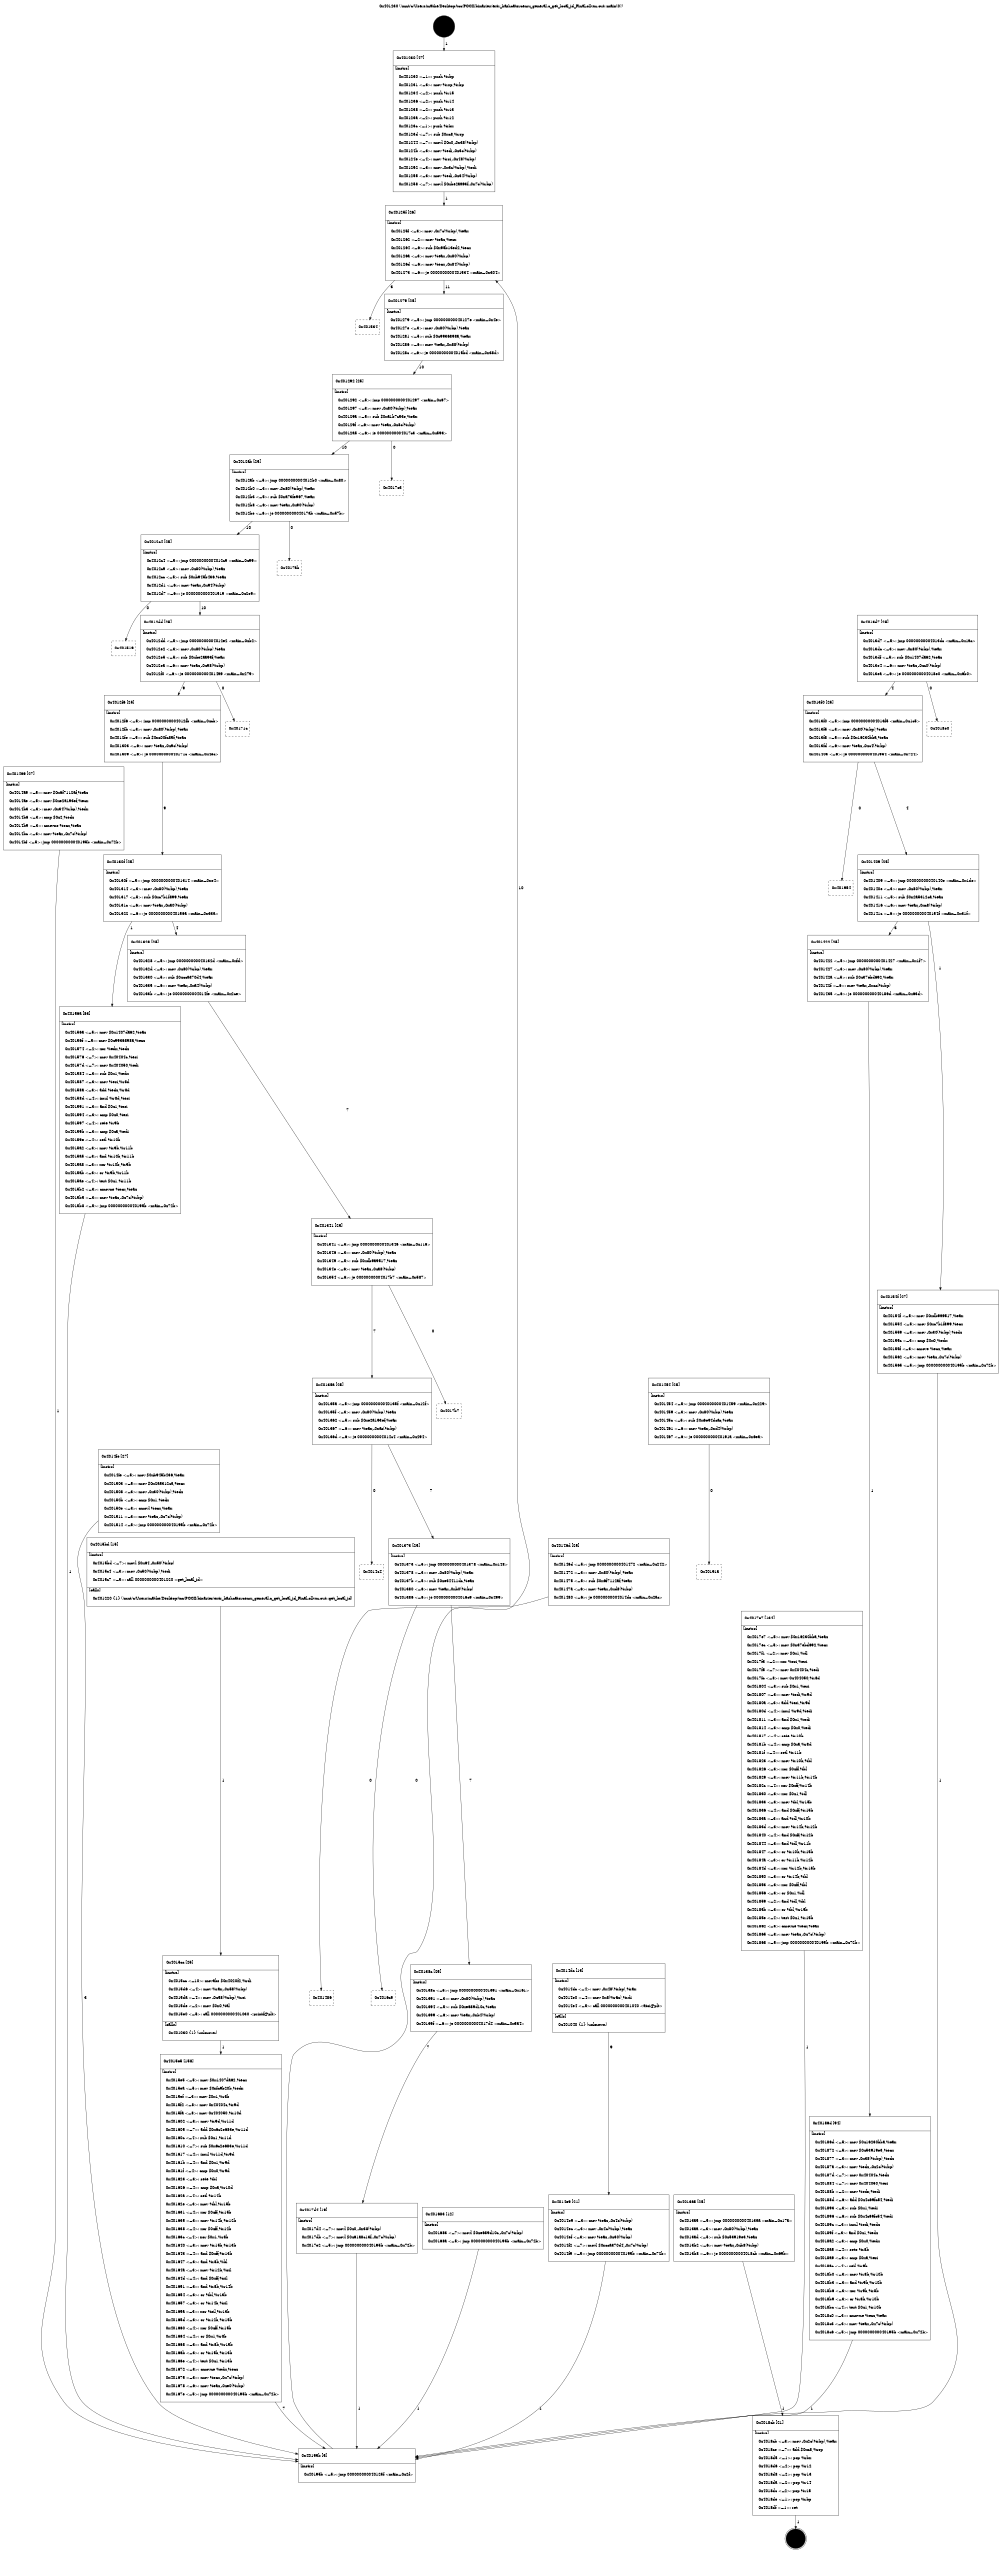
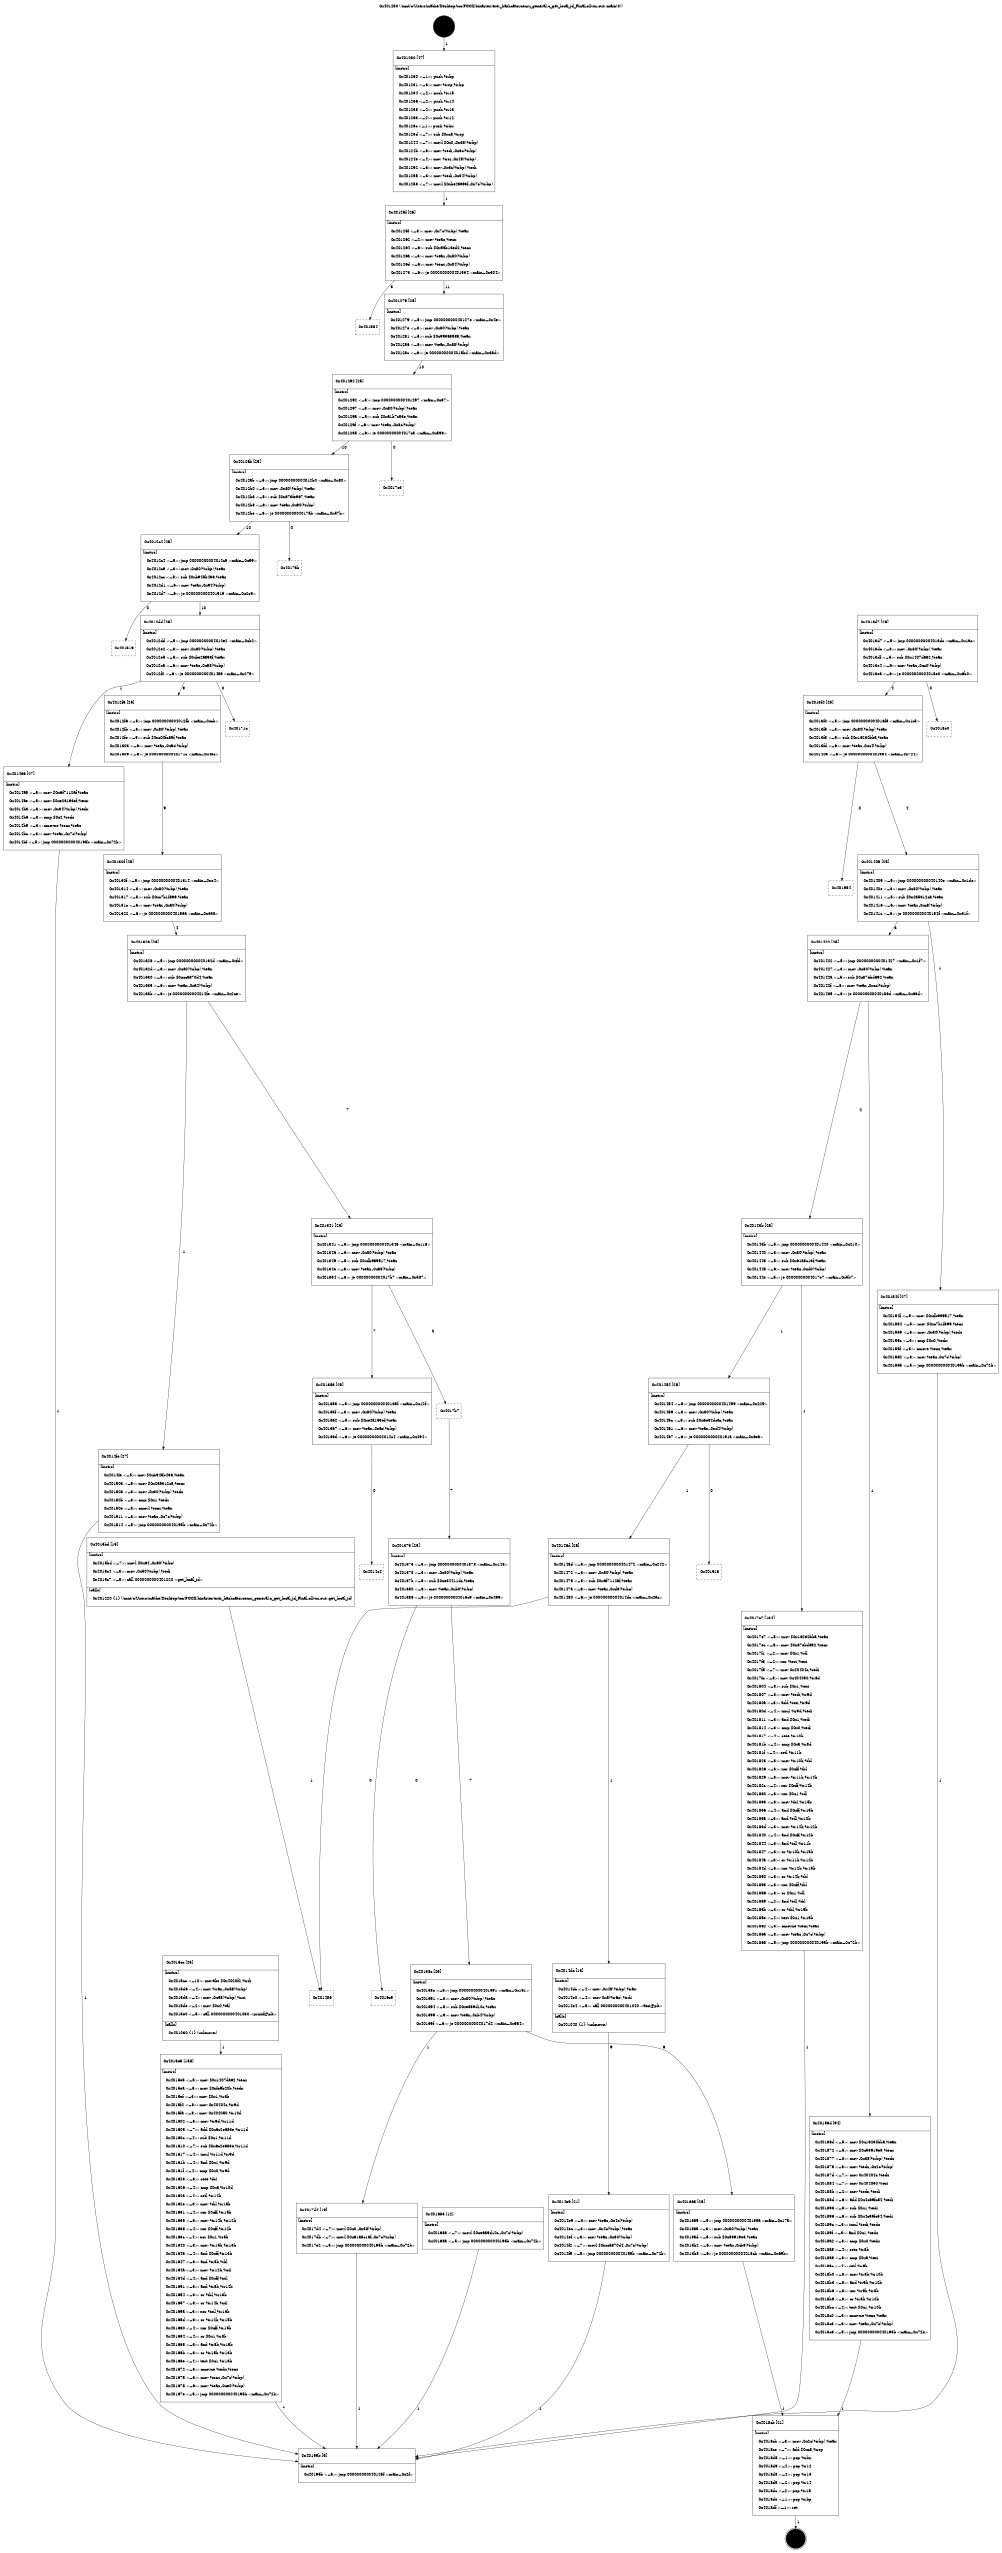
edge "0x4012dd [25]" -> "0x4014a9 [27]": added, label "1"
node "0x40156a [83]": removed
edge "0x401328 [25]" -> "0x4014fe [27]": added, label "1"
node "0x40143b [25]": added
edge "0x40195b [5]" -> "0x40125f [26]": removed, label "10"
edge "0x40135a [25]" -> "0x401373 [25]": now "0x4017b7" -> "0x401373 [25]"
edge "0x401454 [25]" -> "0x40146d [25]": added, label "1"
edge "0x4015bd [15]" -> "0x4015cc [25]": now "0x4015bd [15]" -> "0x401486"
edge "0x40146d [25]" -> "0x4014dc [13]": added, label "1"
edge "0x4014fe [27]" -> "0x40195b [5]": label " 3" -> " 1"
edge "0x40138c [25]" -> "0x4017d4 [19]": label " 7" -> " 1"
edge "0x40138c [25]" -> "0x4013a5 [25]": added, label "6"
edge "0x40186d [94]" -> "0x40195b [5]": now "0x40186d [94]" -> "0x4018cb [21]"
